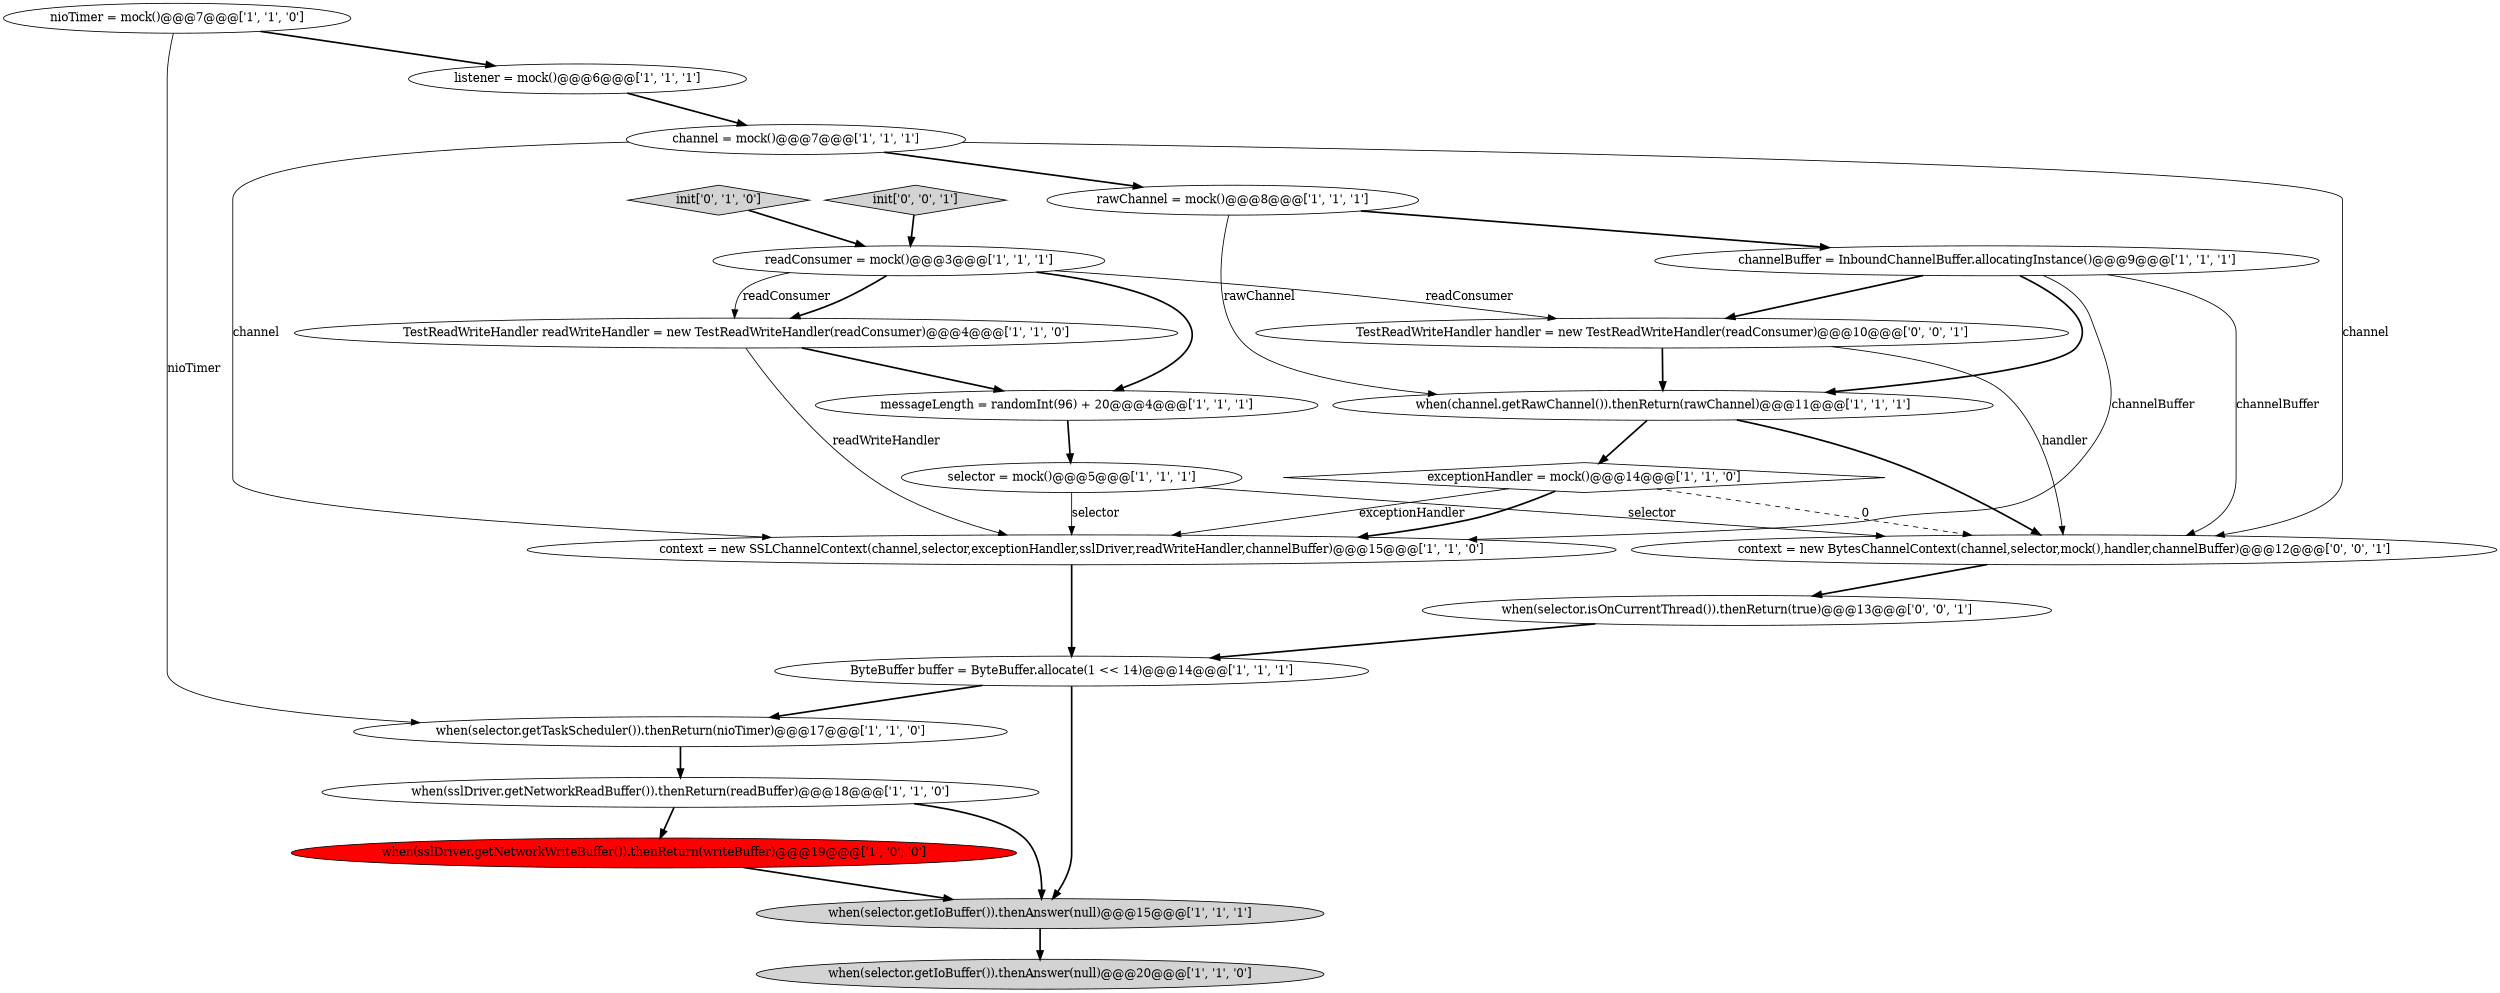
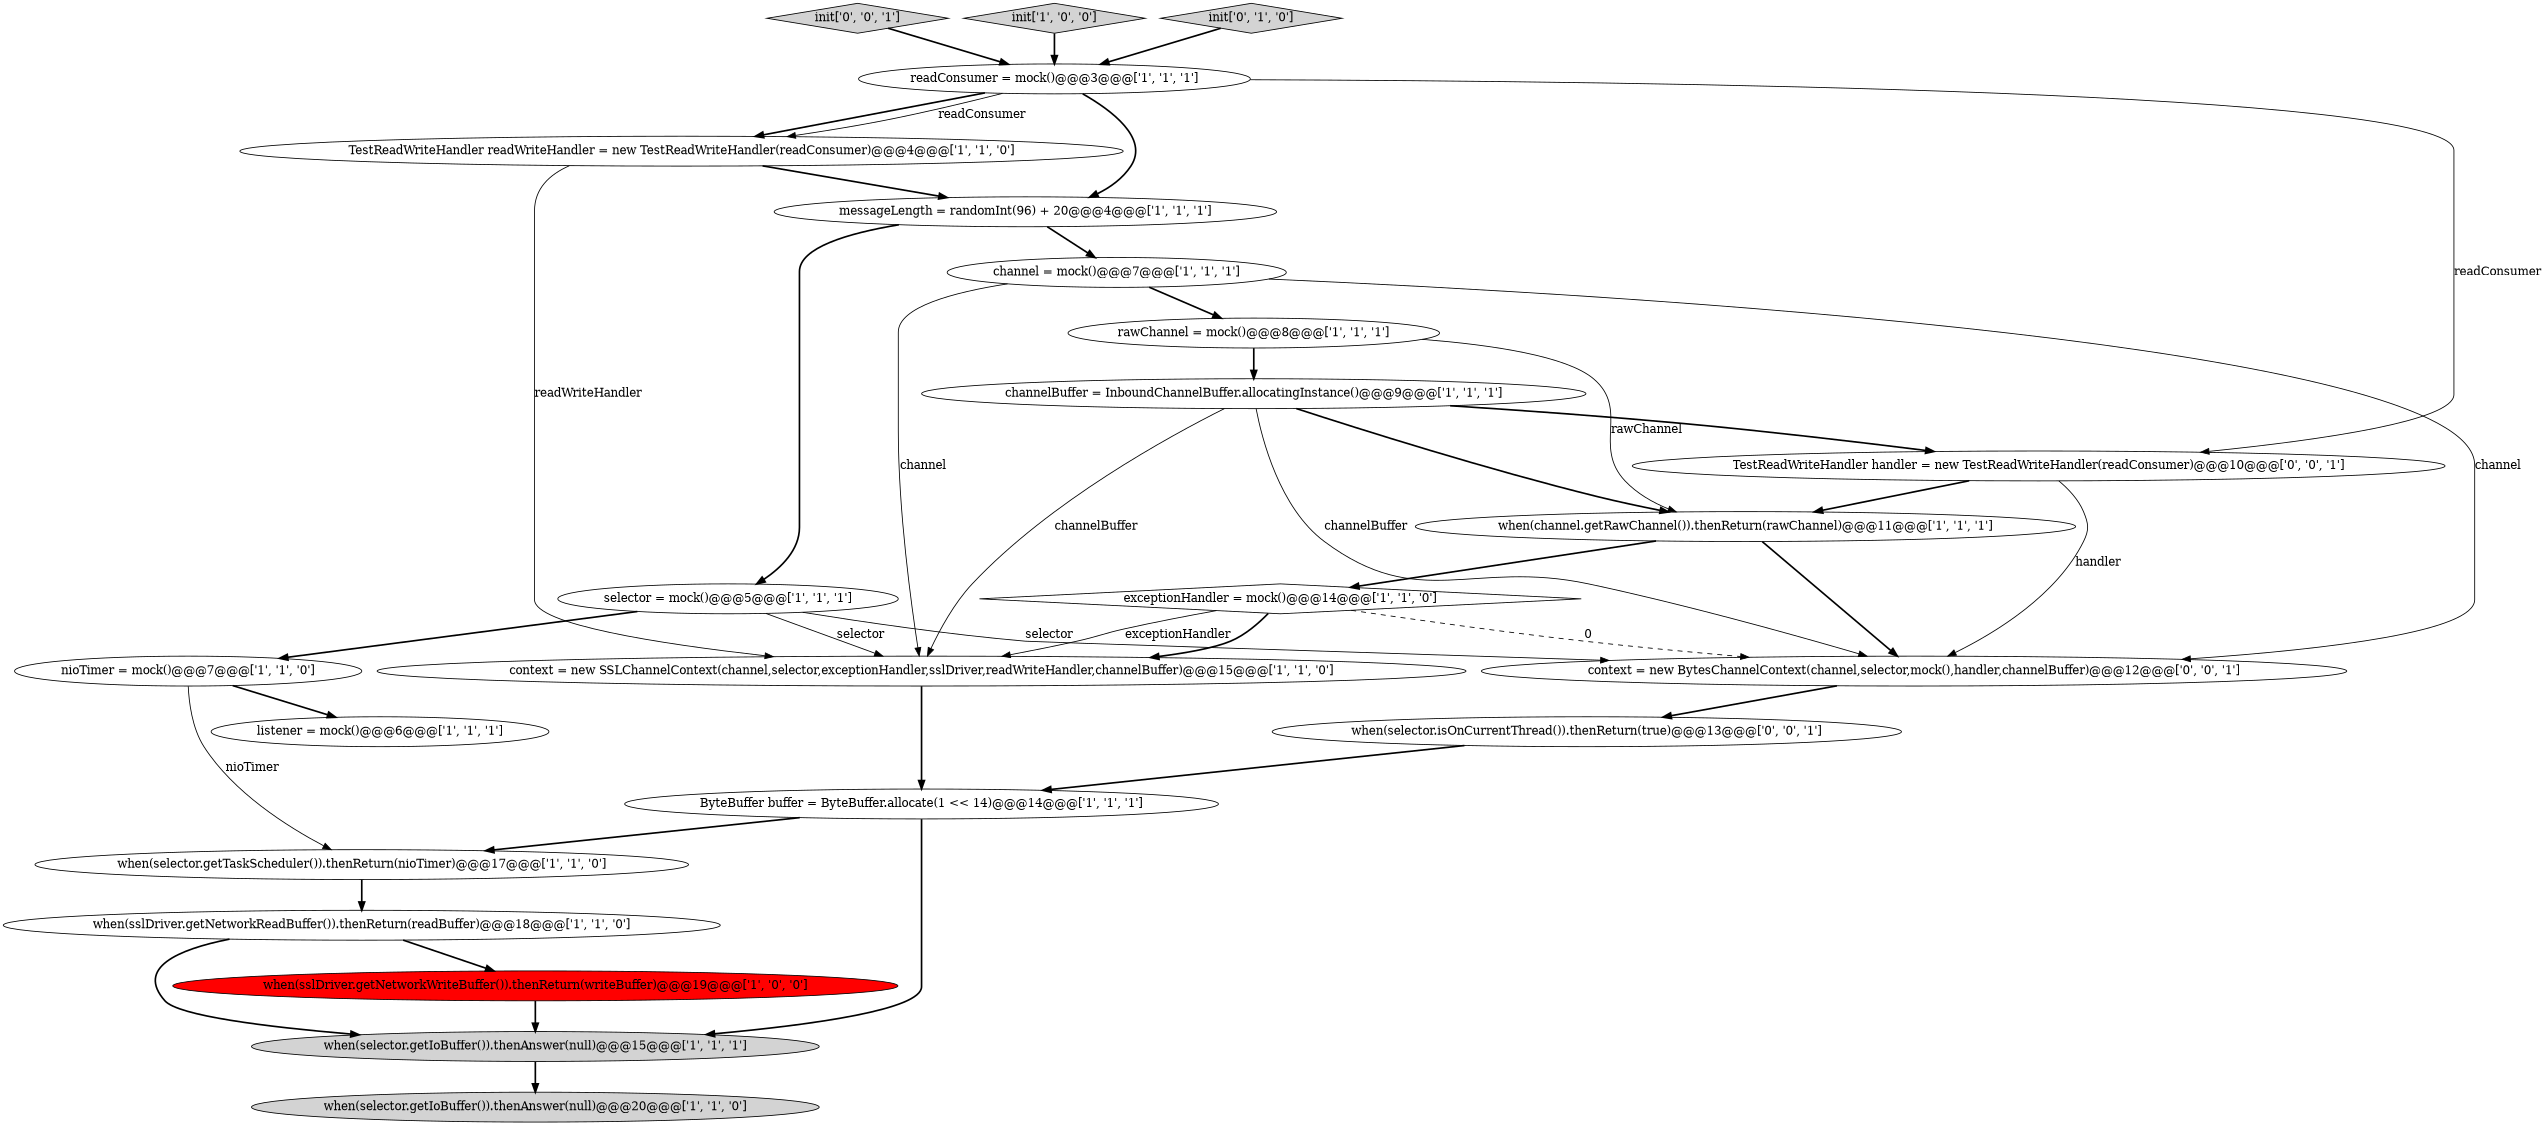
node "init['1', '0', '0']": added
edge "listener = mock()@@@6@@@['1', '1', '1']" -> "channel = mock()@@@7@@@['1', '1', '1']": now "messageLength = randomInt(96) + 20@@@4@@@['1', '1', '1']" -> "channel = mock()@@@7@@@['1', '1', '1']"
edge "selector = mock()@@@5@@@['1', '1', '1']" -> "nioTimer = mock()@@@7@@@['1', '1', '0']": added
